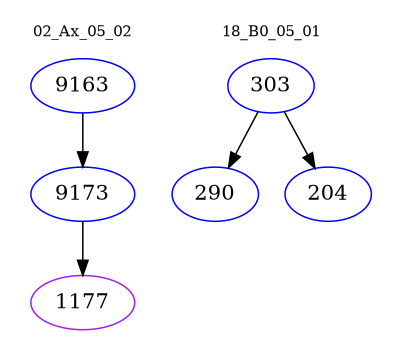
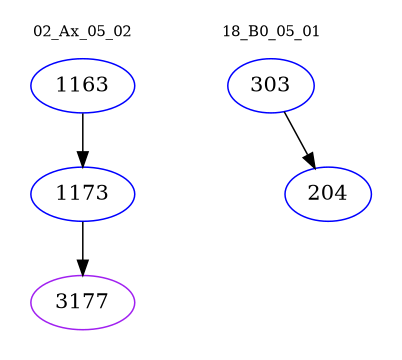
node "9163": label "9163" -> "1163"
node "9173": label "9173" -> "1173"
node "290": removed
node "1177": label "1177" -> "3177"
